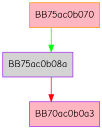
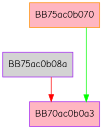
edge "BB75ac0b070" -> "BB75ac0b08a": now "BB75ac0b070" -> "BB70ac0b0a3"
